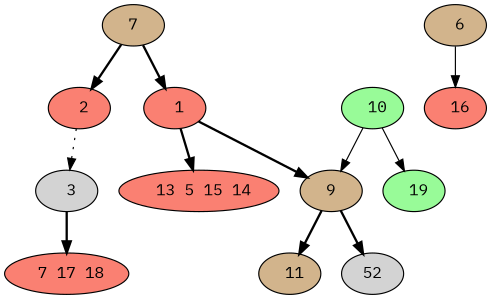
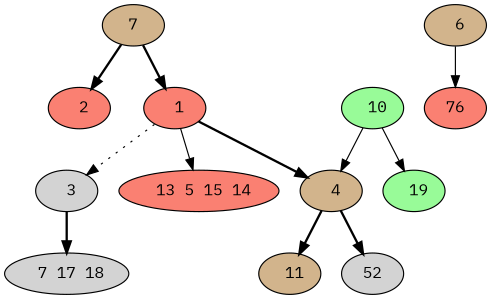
node "16": label "16" -> "76"
edge "2" -> "3": now "1" -> "3"
edge "1" -> "13 5 15 14": style bold -> solid
node "9": label "9" -> "4"
node "7 17 18": fillcolor salmon -> lightgrey
